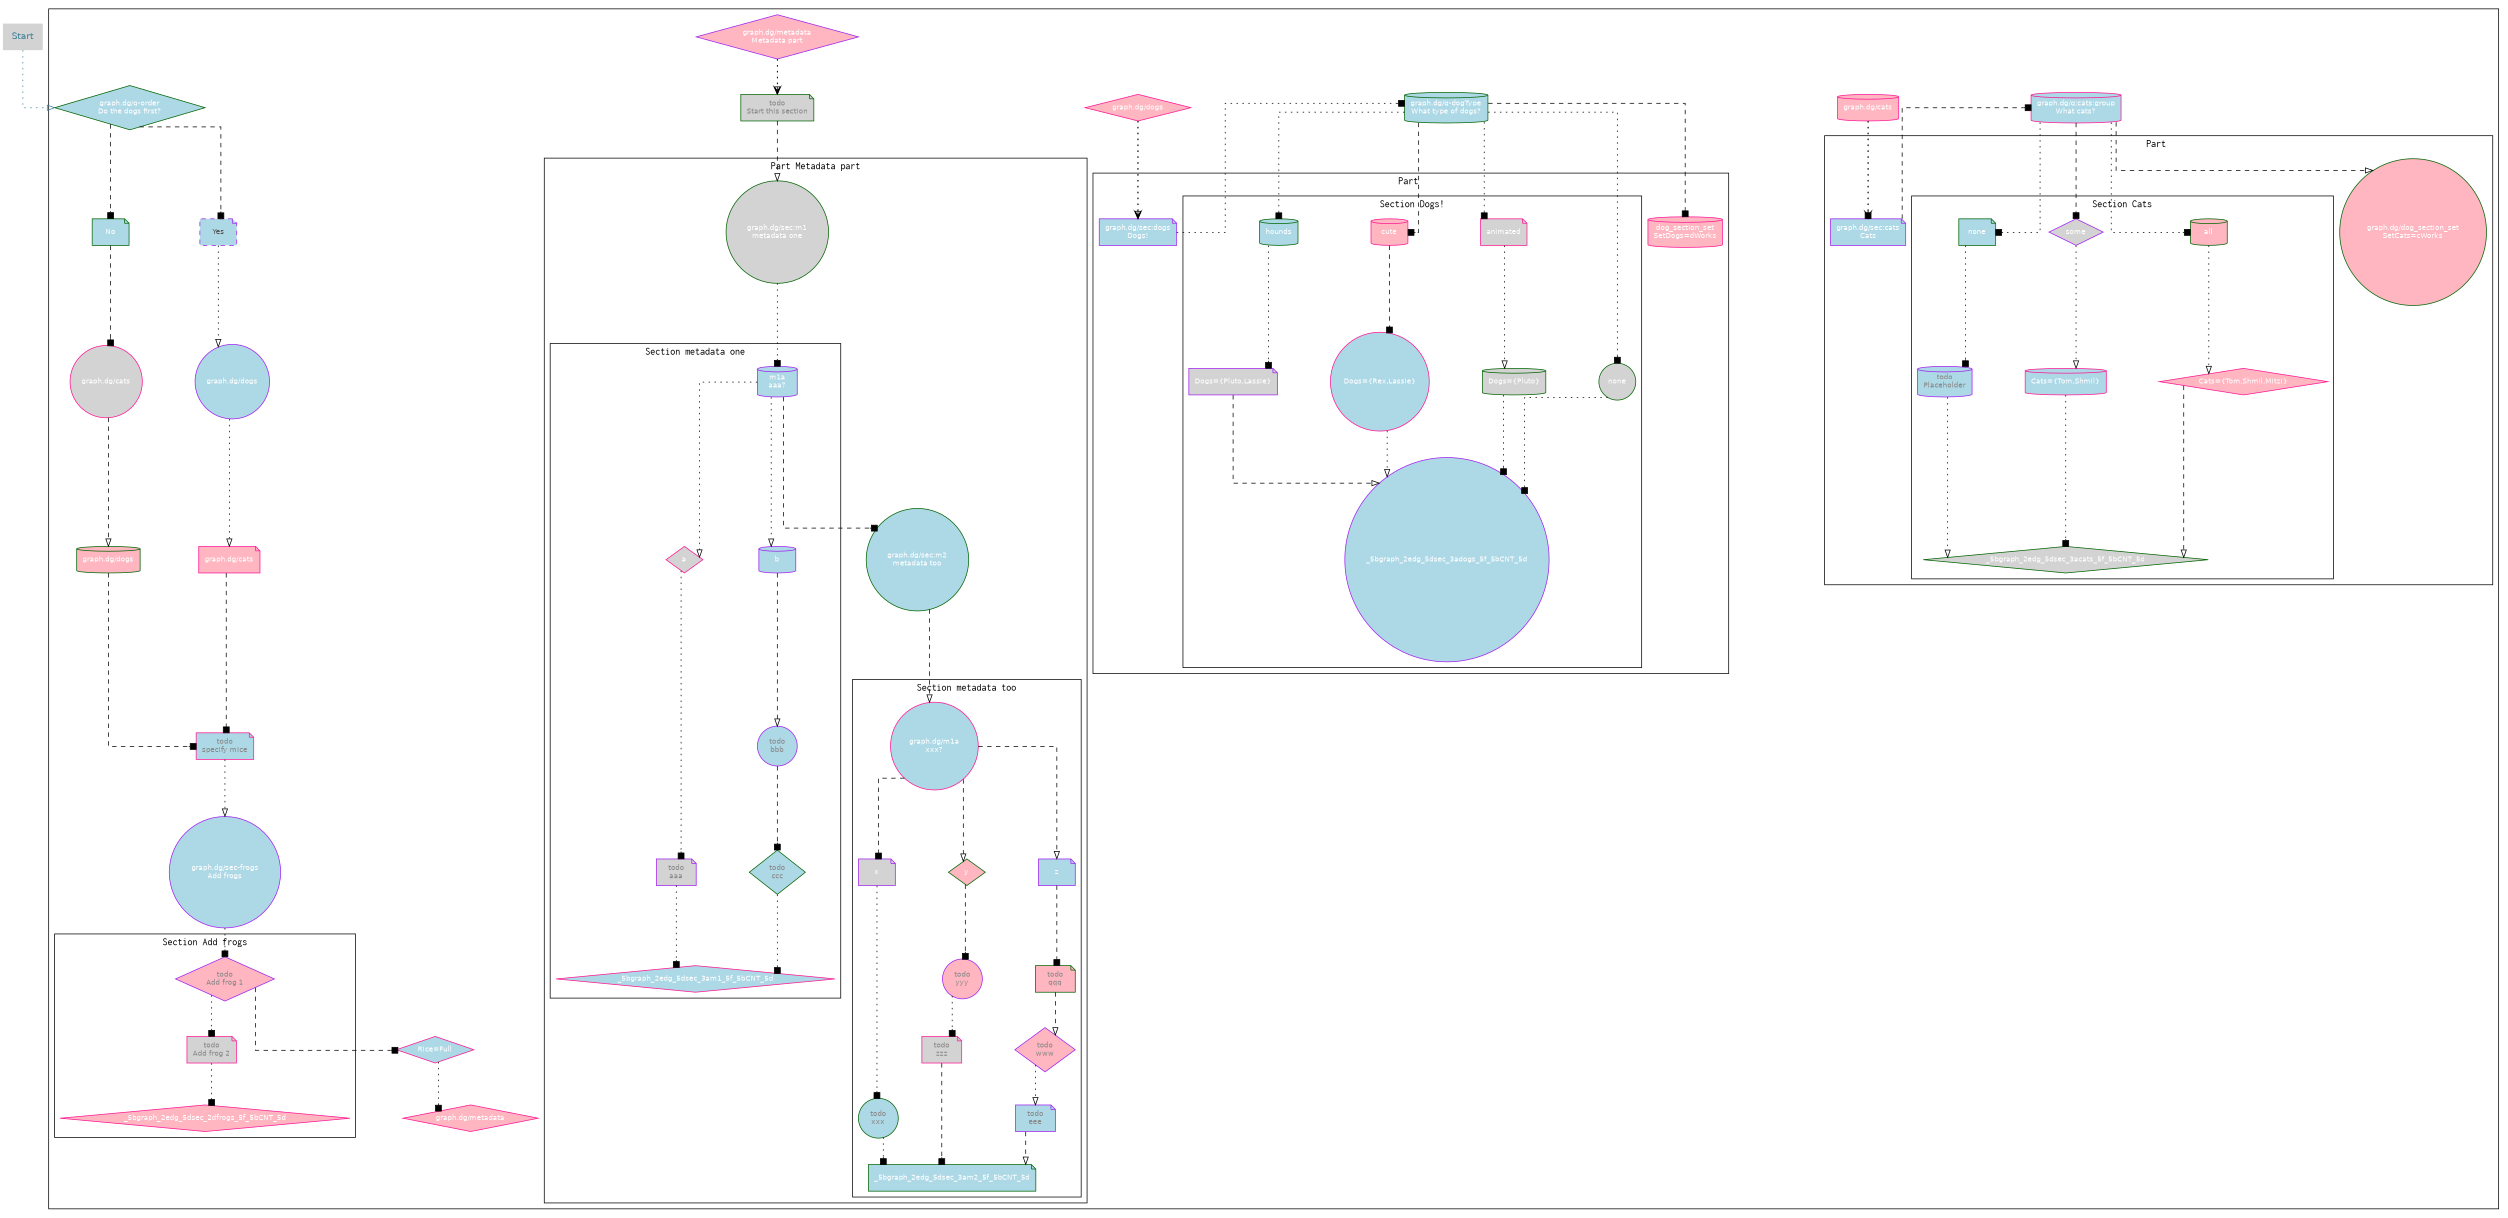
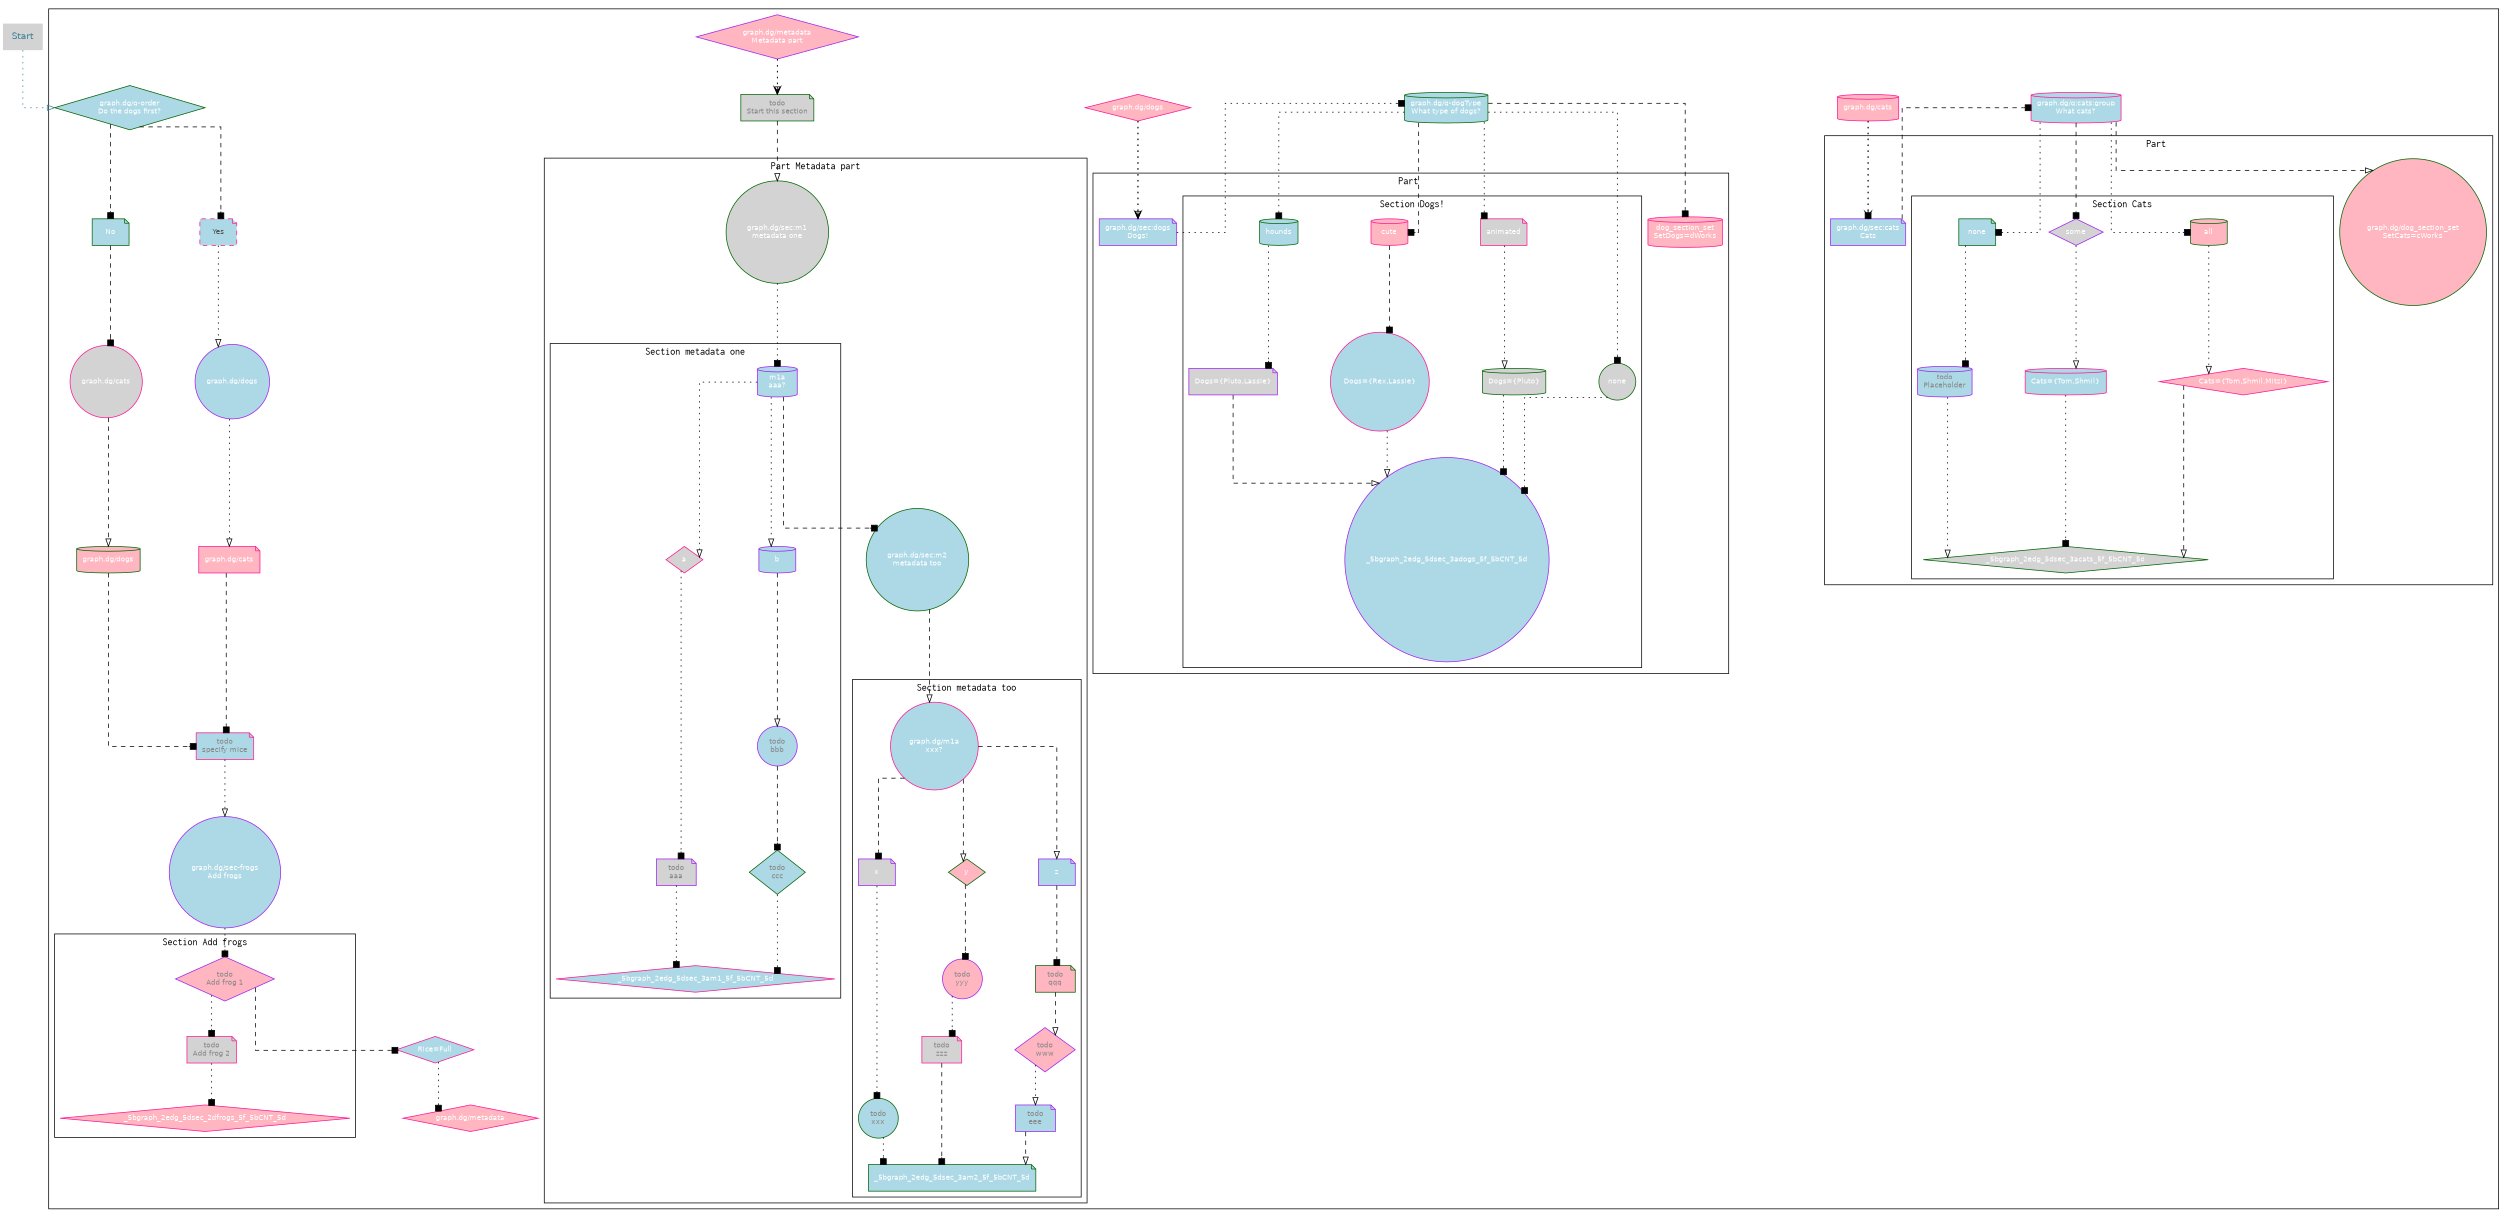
node "Yes": color purple -> deeppink
